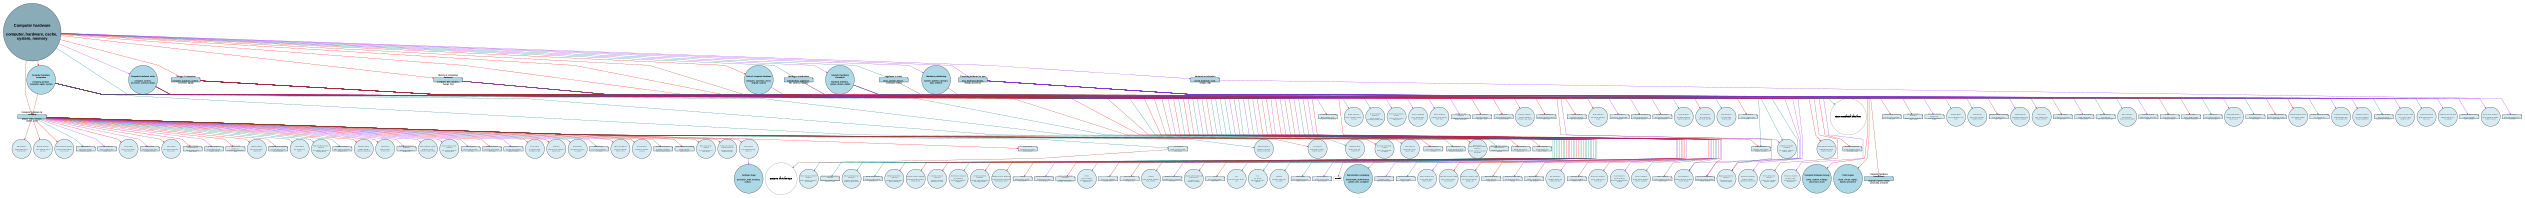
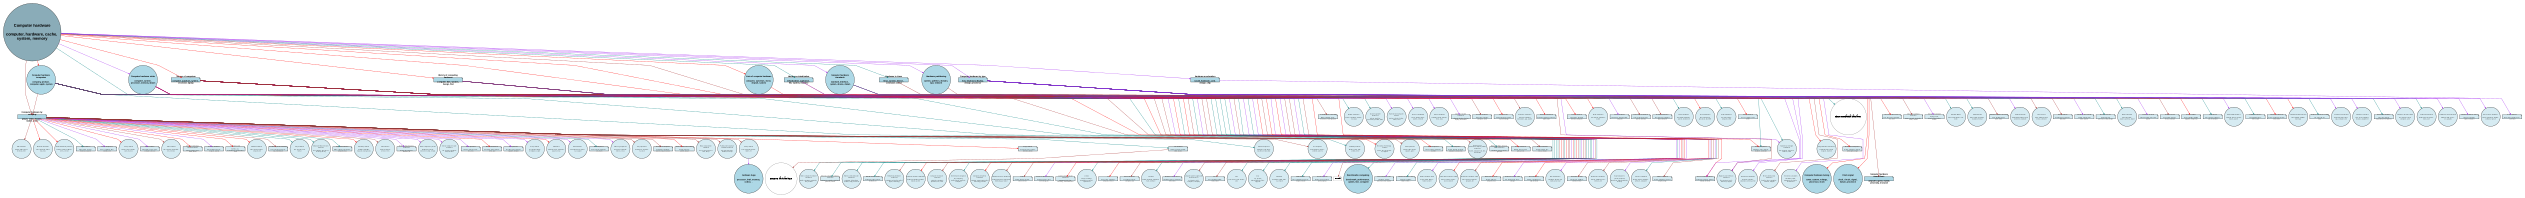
node "Early computers computer, machine, memory, system, dragon": removed
